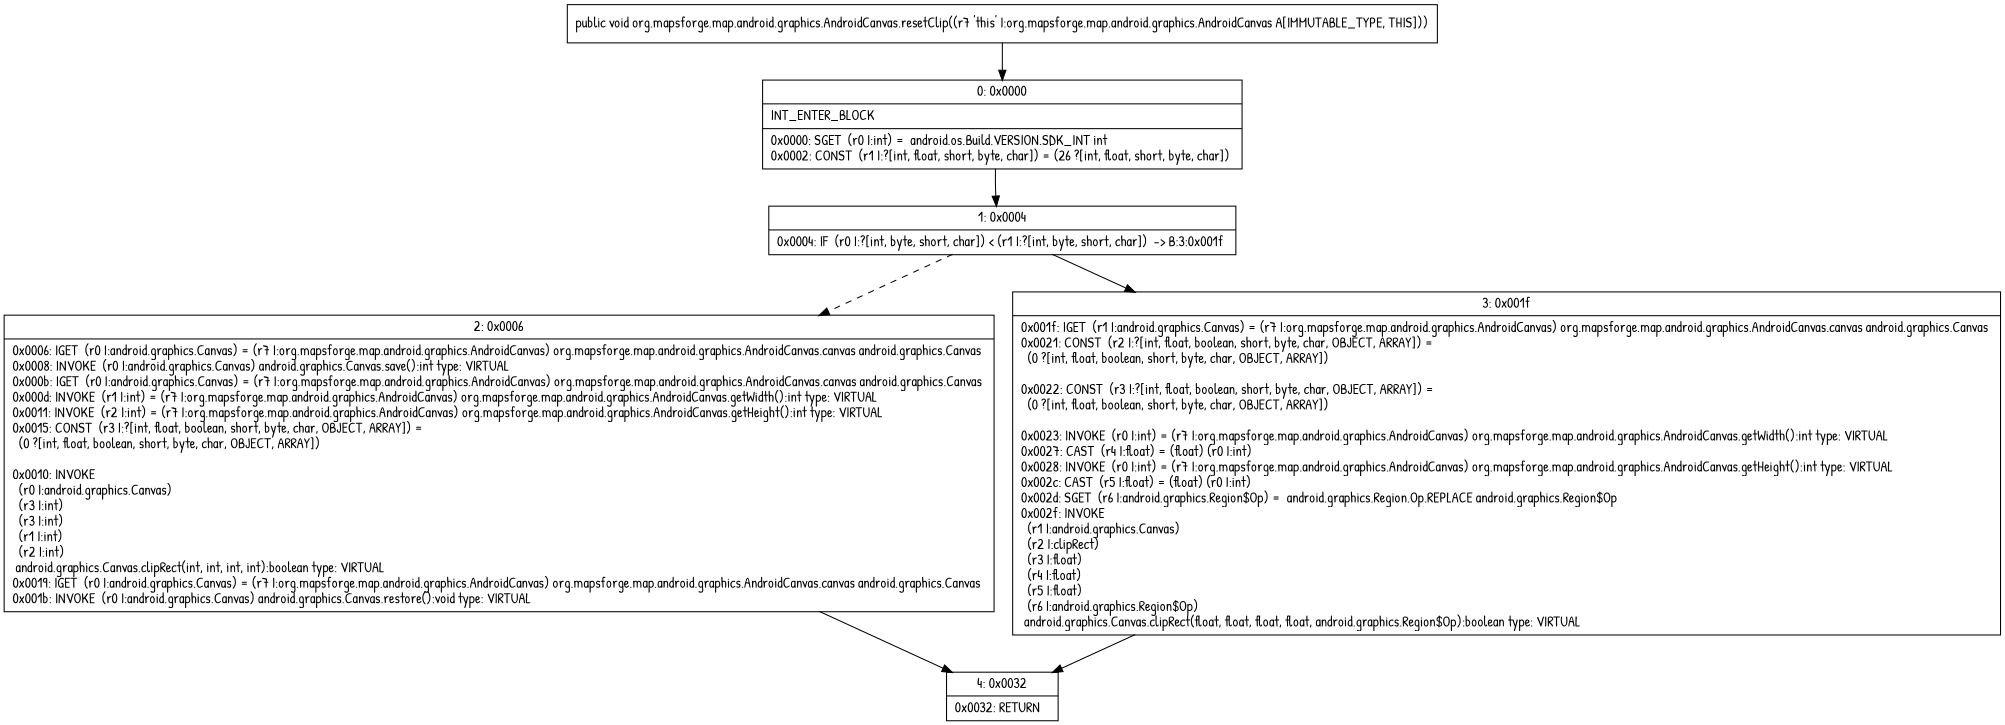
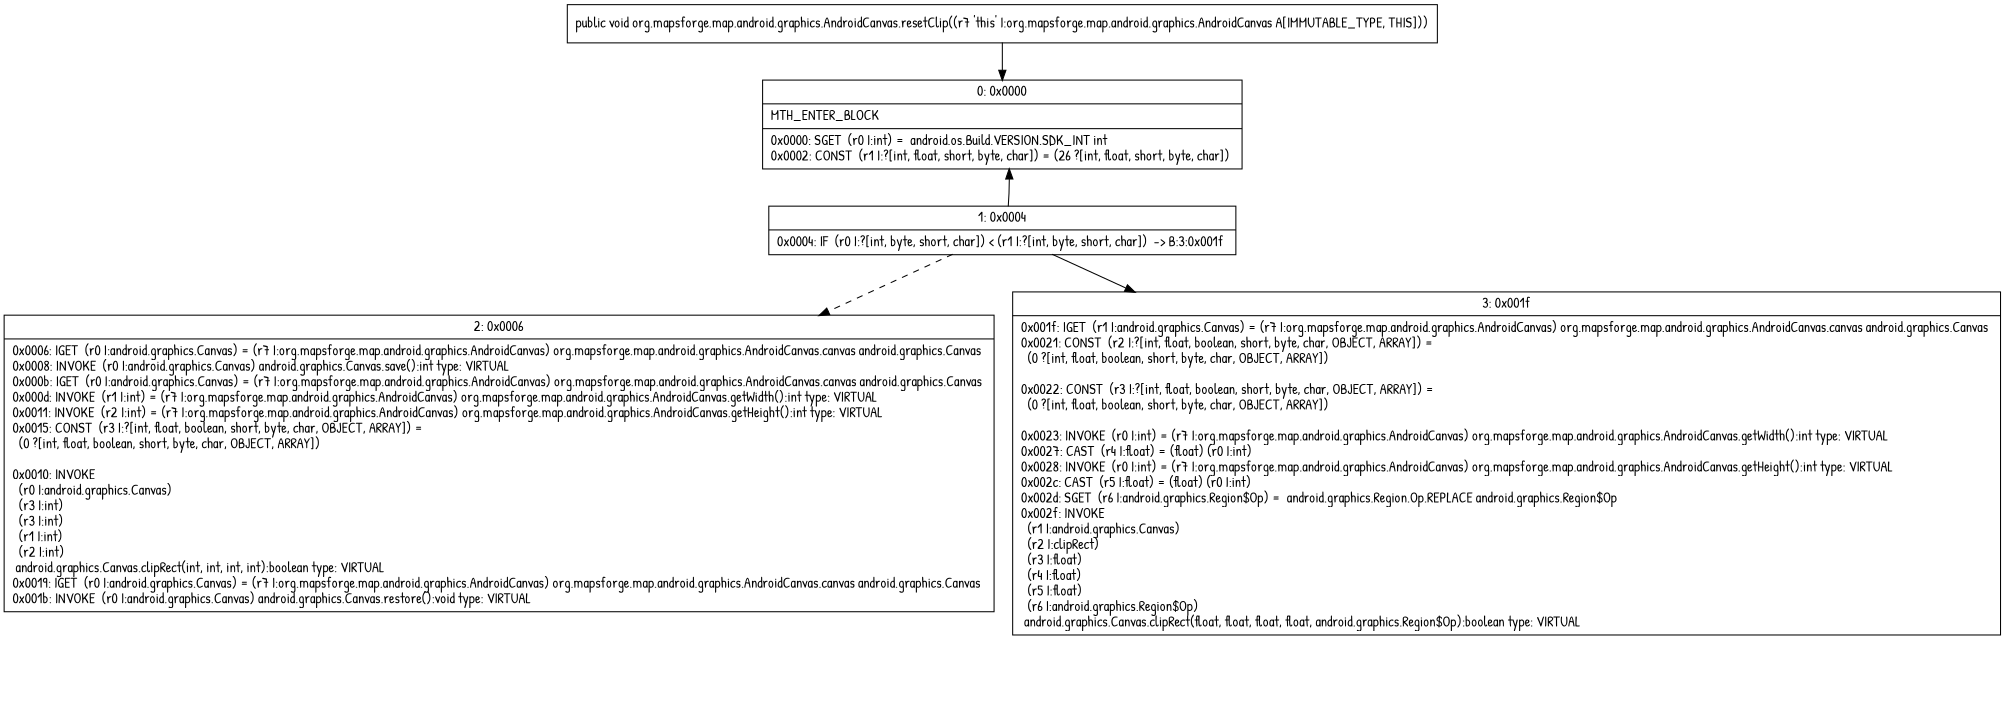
node "0: 0x0000": text "INT_ENTER_BLOCK" -> "MTH_ENTER_BLOCK"
edge "0: 0x0000" -> "1: 0x0004": reversed
node "4: 0x0032": removed
